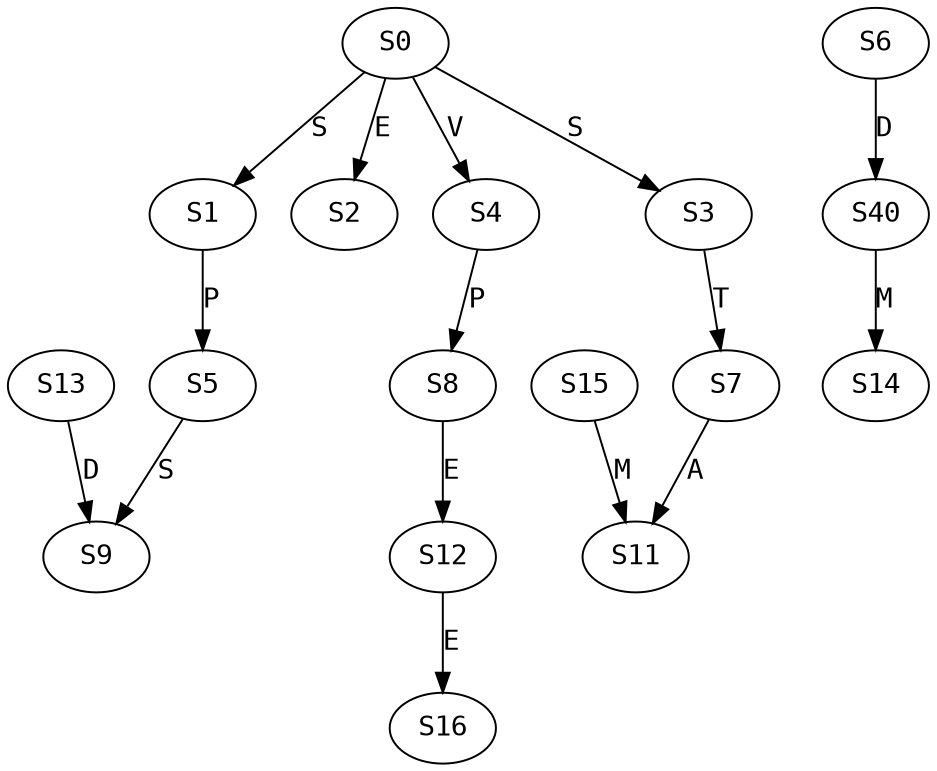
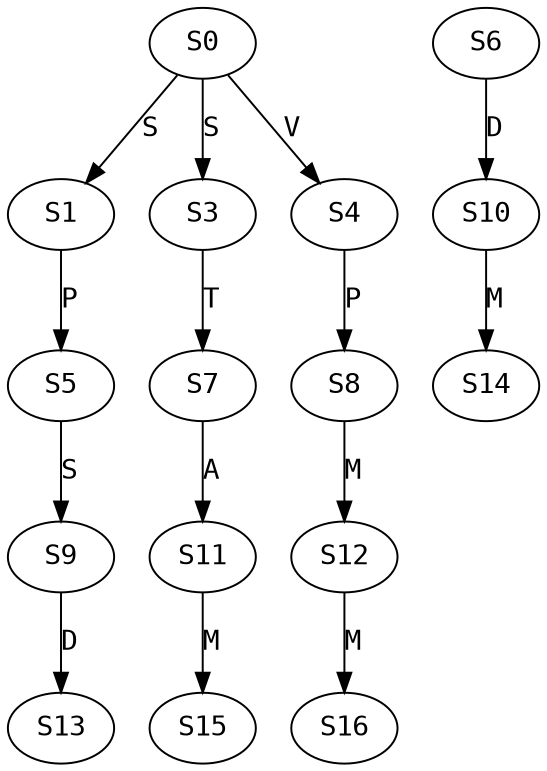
node "S2": removed
node "S40": label "S40" -> "S10"
edge "S13" -> "S9": reversed
edge "S15" -> "S11": reversed
edge "S8" -> "S12": label "E" -> "M"
edge "S12" -> "S16": label "E" -> "M"
